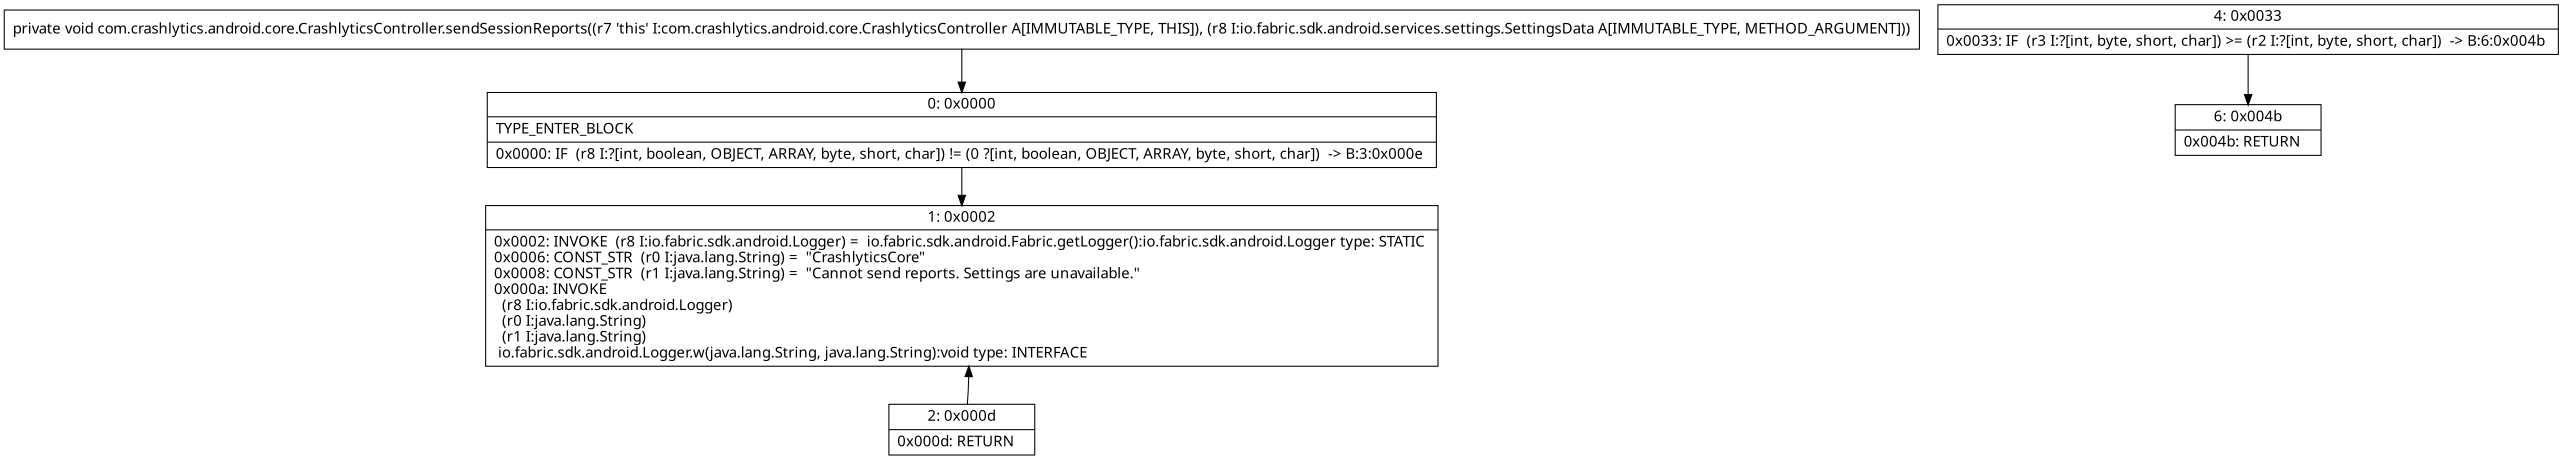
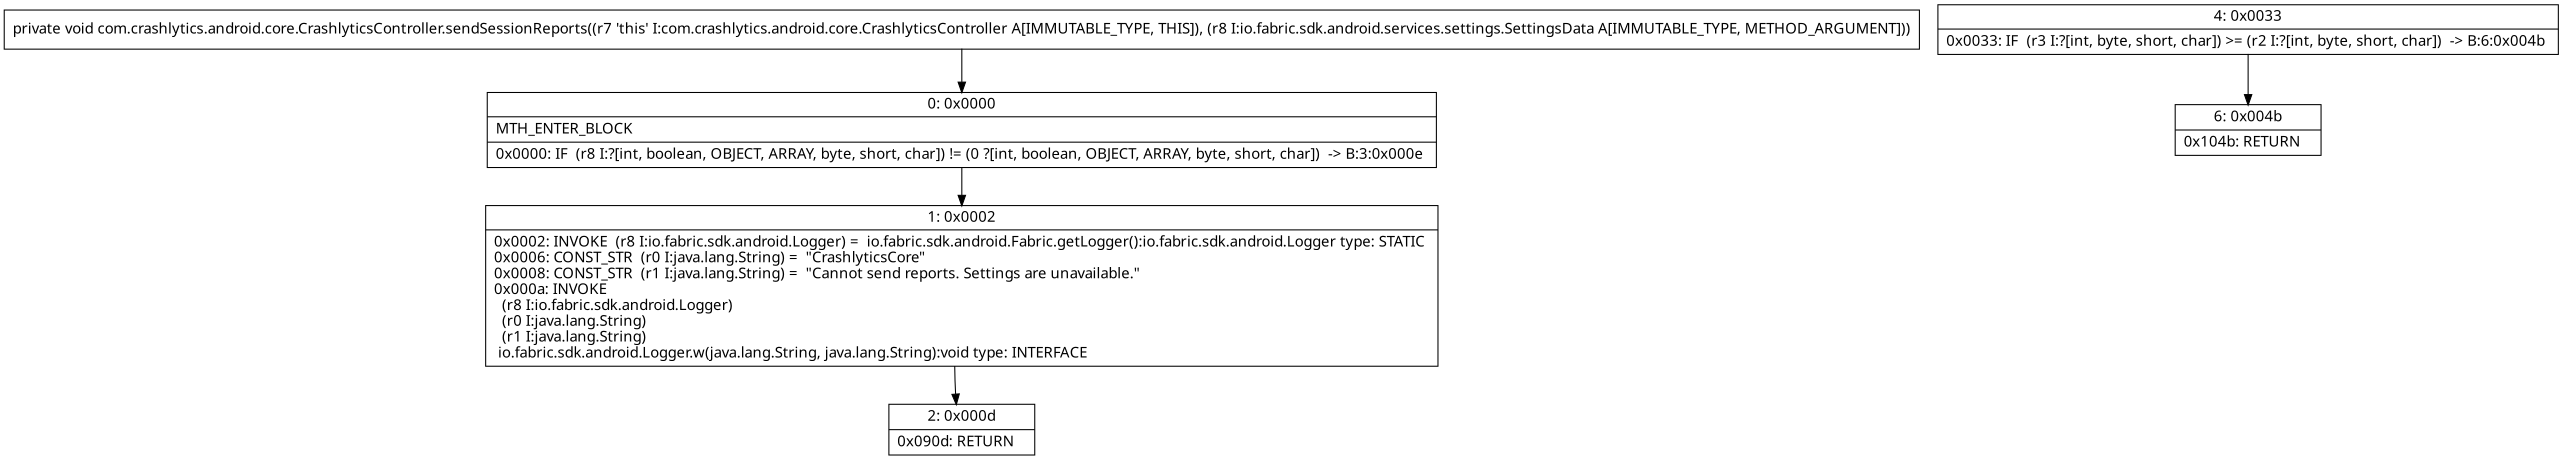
node "0: 0x0000": text "TYPE_ENTER_BLOCK" -> "MTH_ENTER_BLOCK"
node "6: 0x004b": text "0x004b: RETURN" -> "0x104b: RETURN"
edge "2: 0x000d" -> "1: 0x0002": reversed
node "2: 0x000d": text "0x000d: RETURN" -> "0x090d: RETURN"
